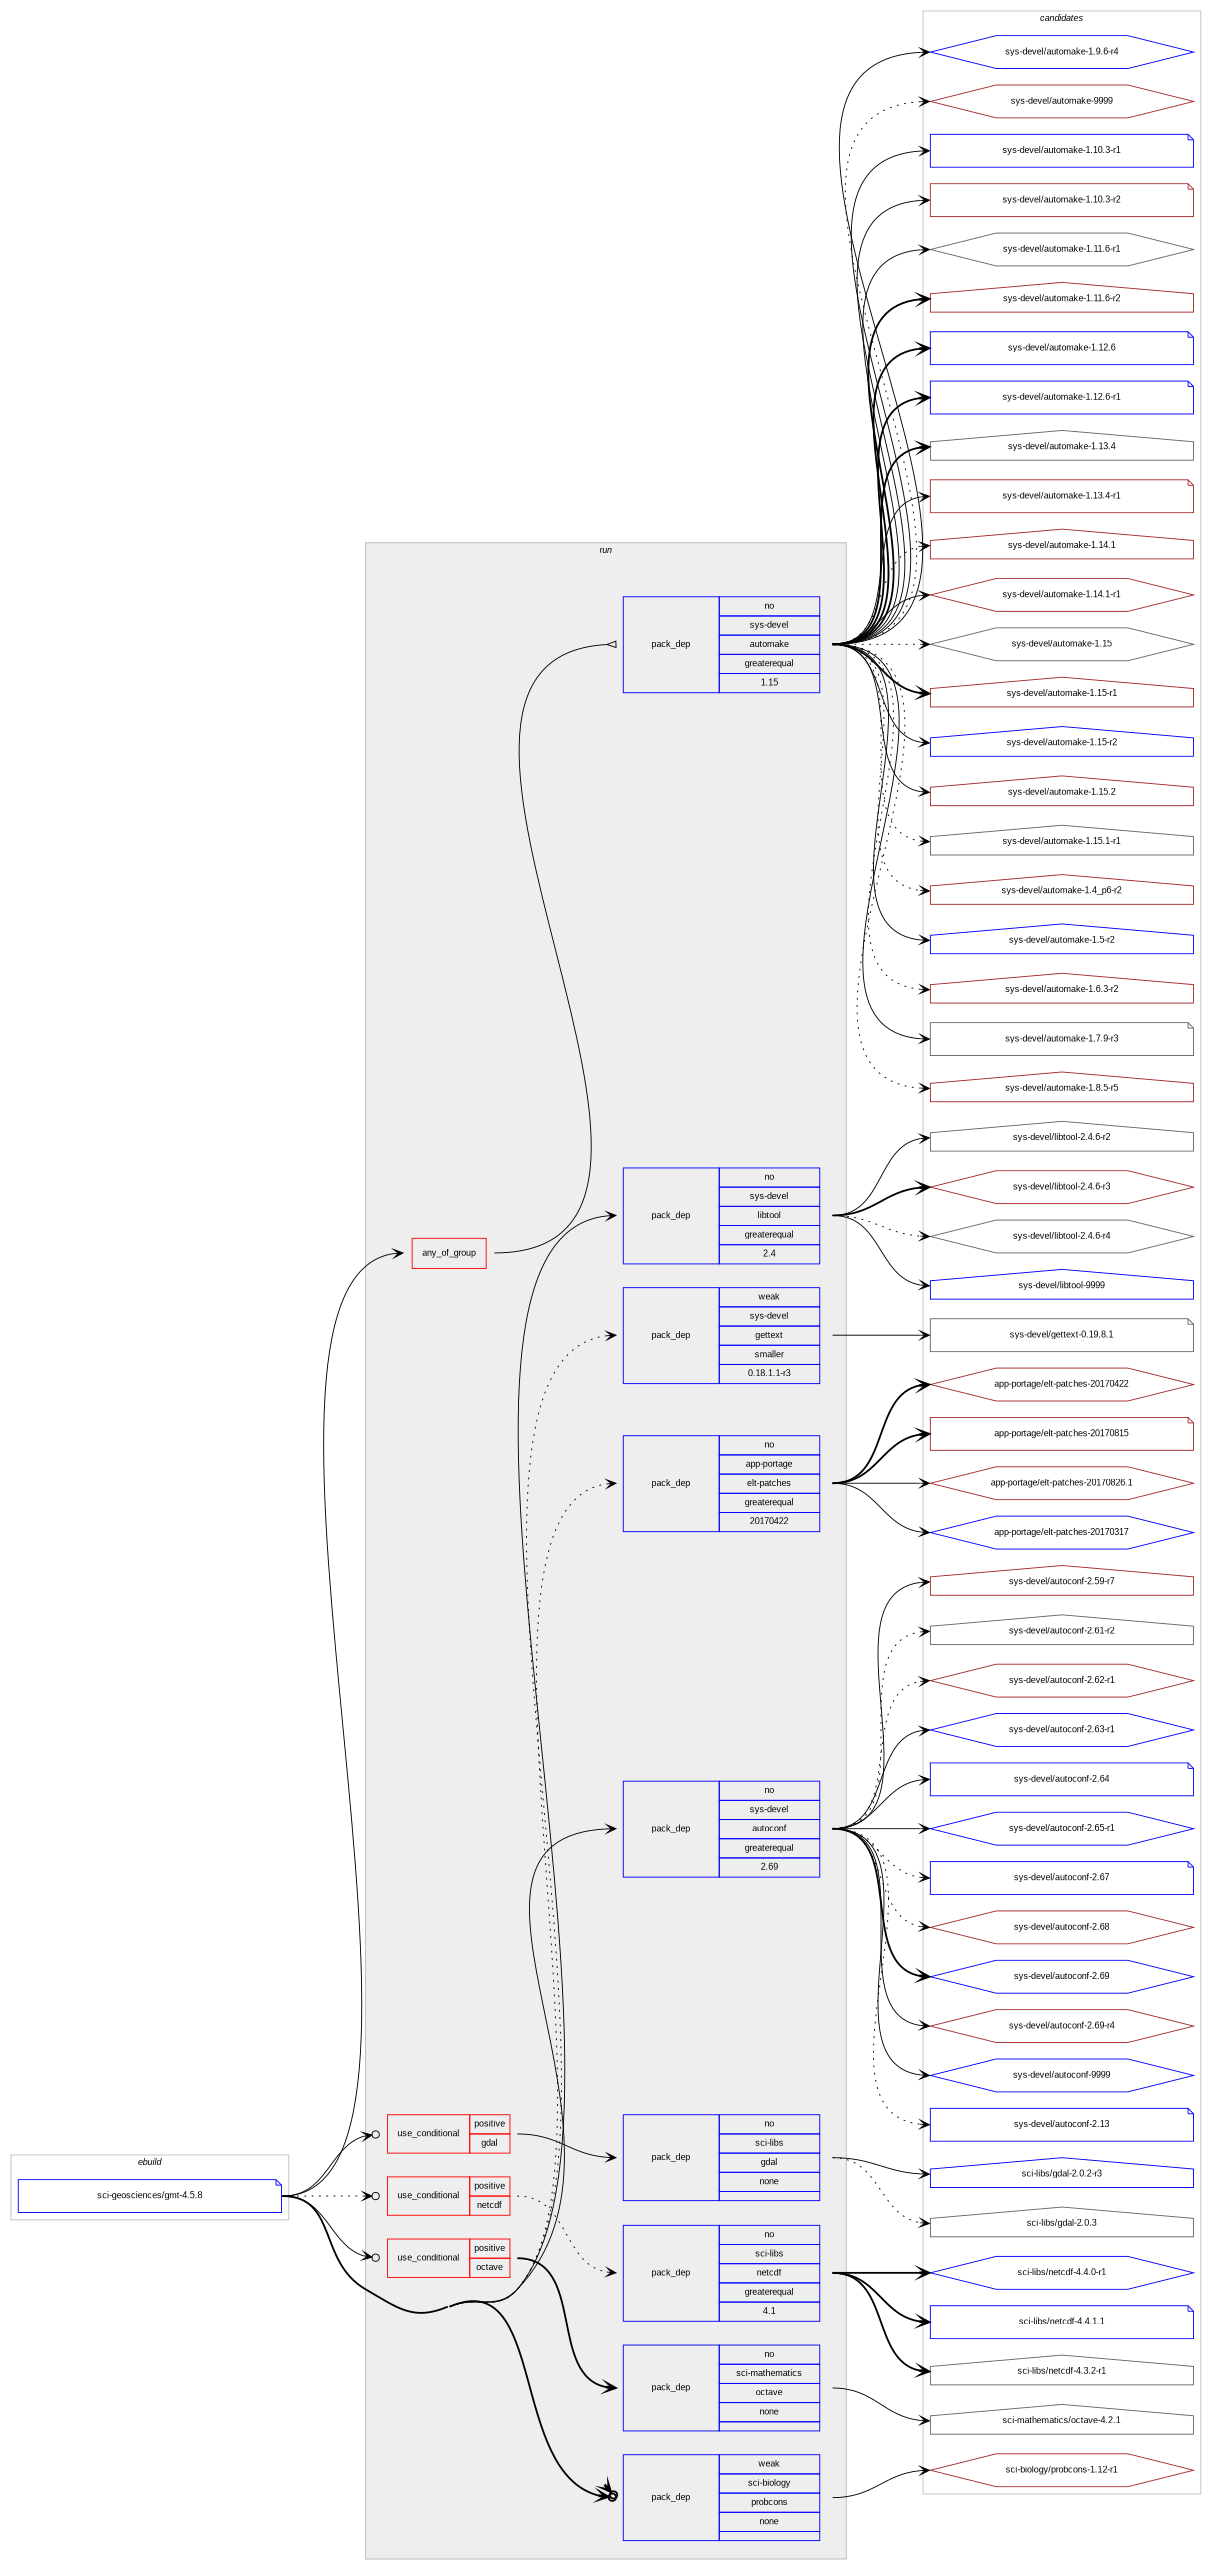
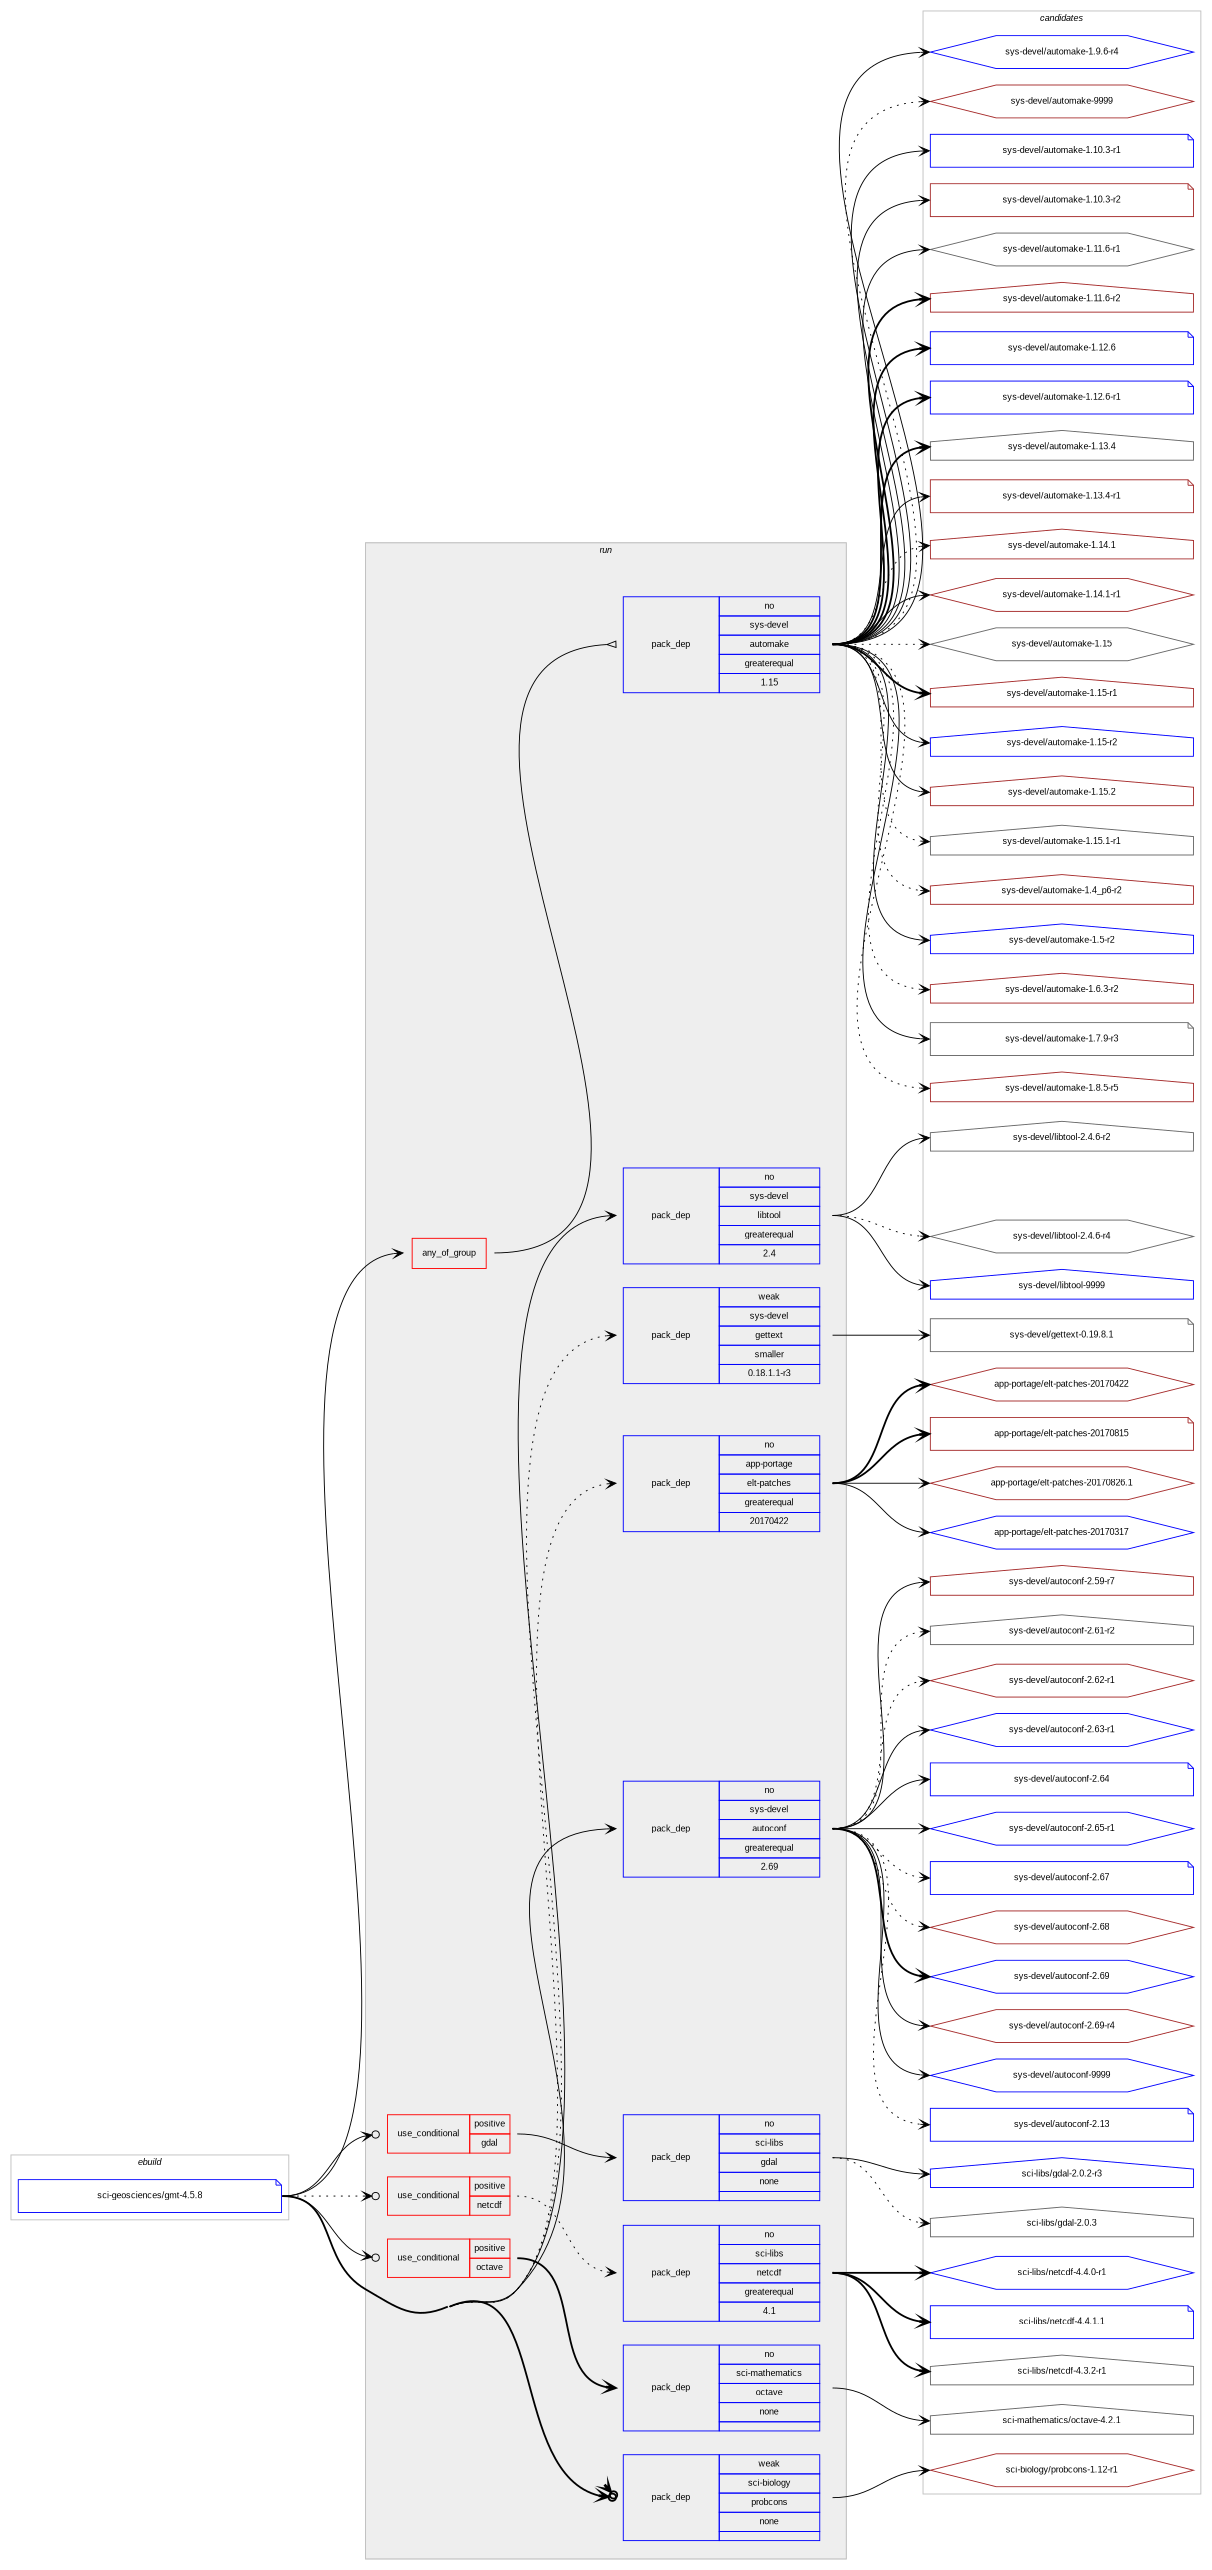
node "sys-devel/libtool-2.4.6-r3": removed
